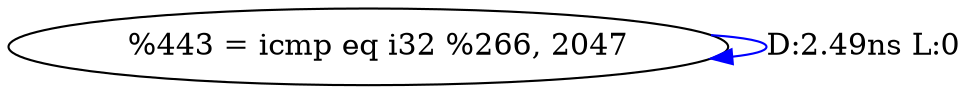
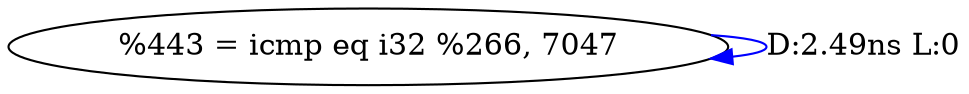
node "%443 = icmp eq i32 %266, 2047": label "%443 = icmp eq i32 %266, 2047" -> "%443 = icmp eq i32 %266, 7047"
